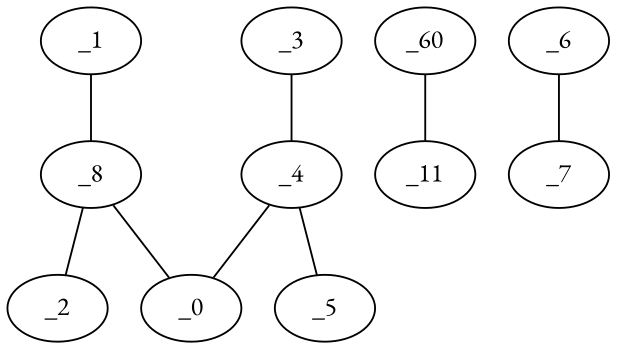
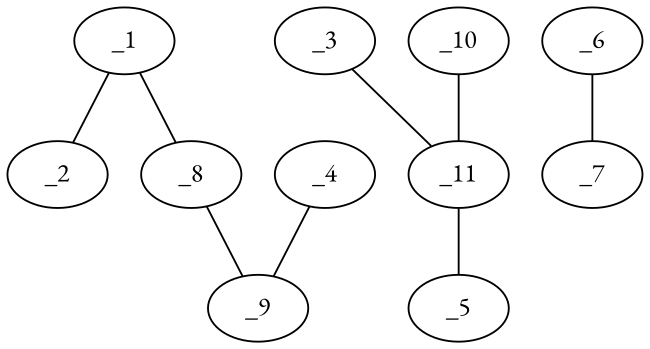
node "_60": label "_60" -> "_10"
edge "_3" -- "_4": now "_3" -- "_11"
edge "_8" -- "_2": now "_1" -- "_2"
edge "_4" -- "_5": now "_11" -- "_5"
node "_0": label "_0" -> "_9"
